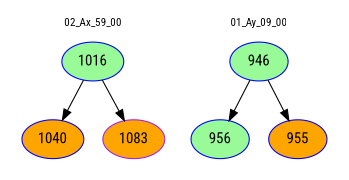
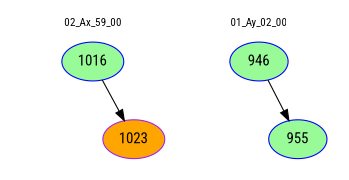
cluster "01_Ay_09_00": label "01_Ay_09_00" -> "01_Ay_02_00"
node "1040": removed
node "1083": label "1083" -> "1023"
node "956": removed
node "955": fillcolor orange -> palegreen
